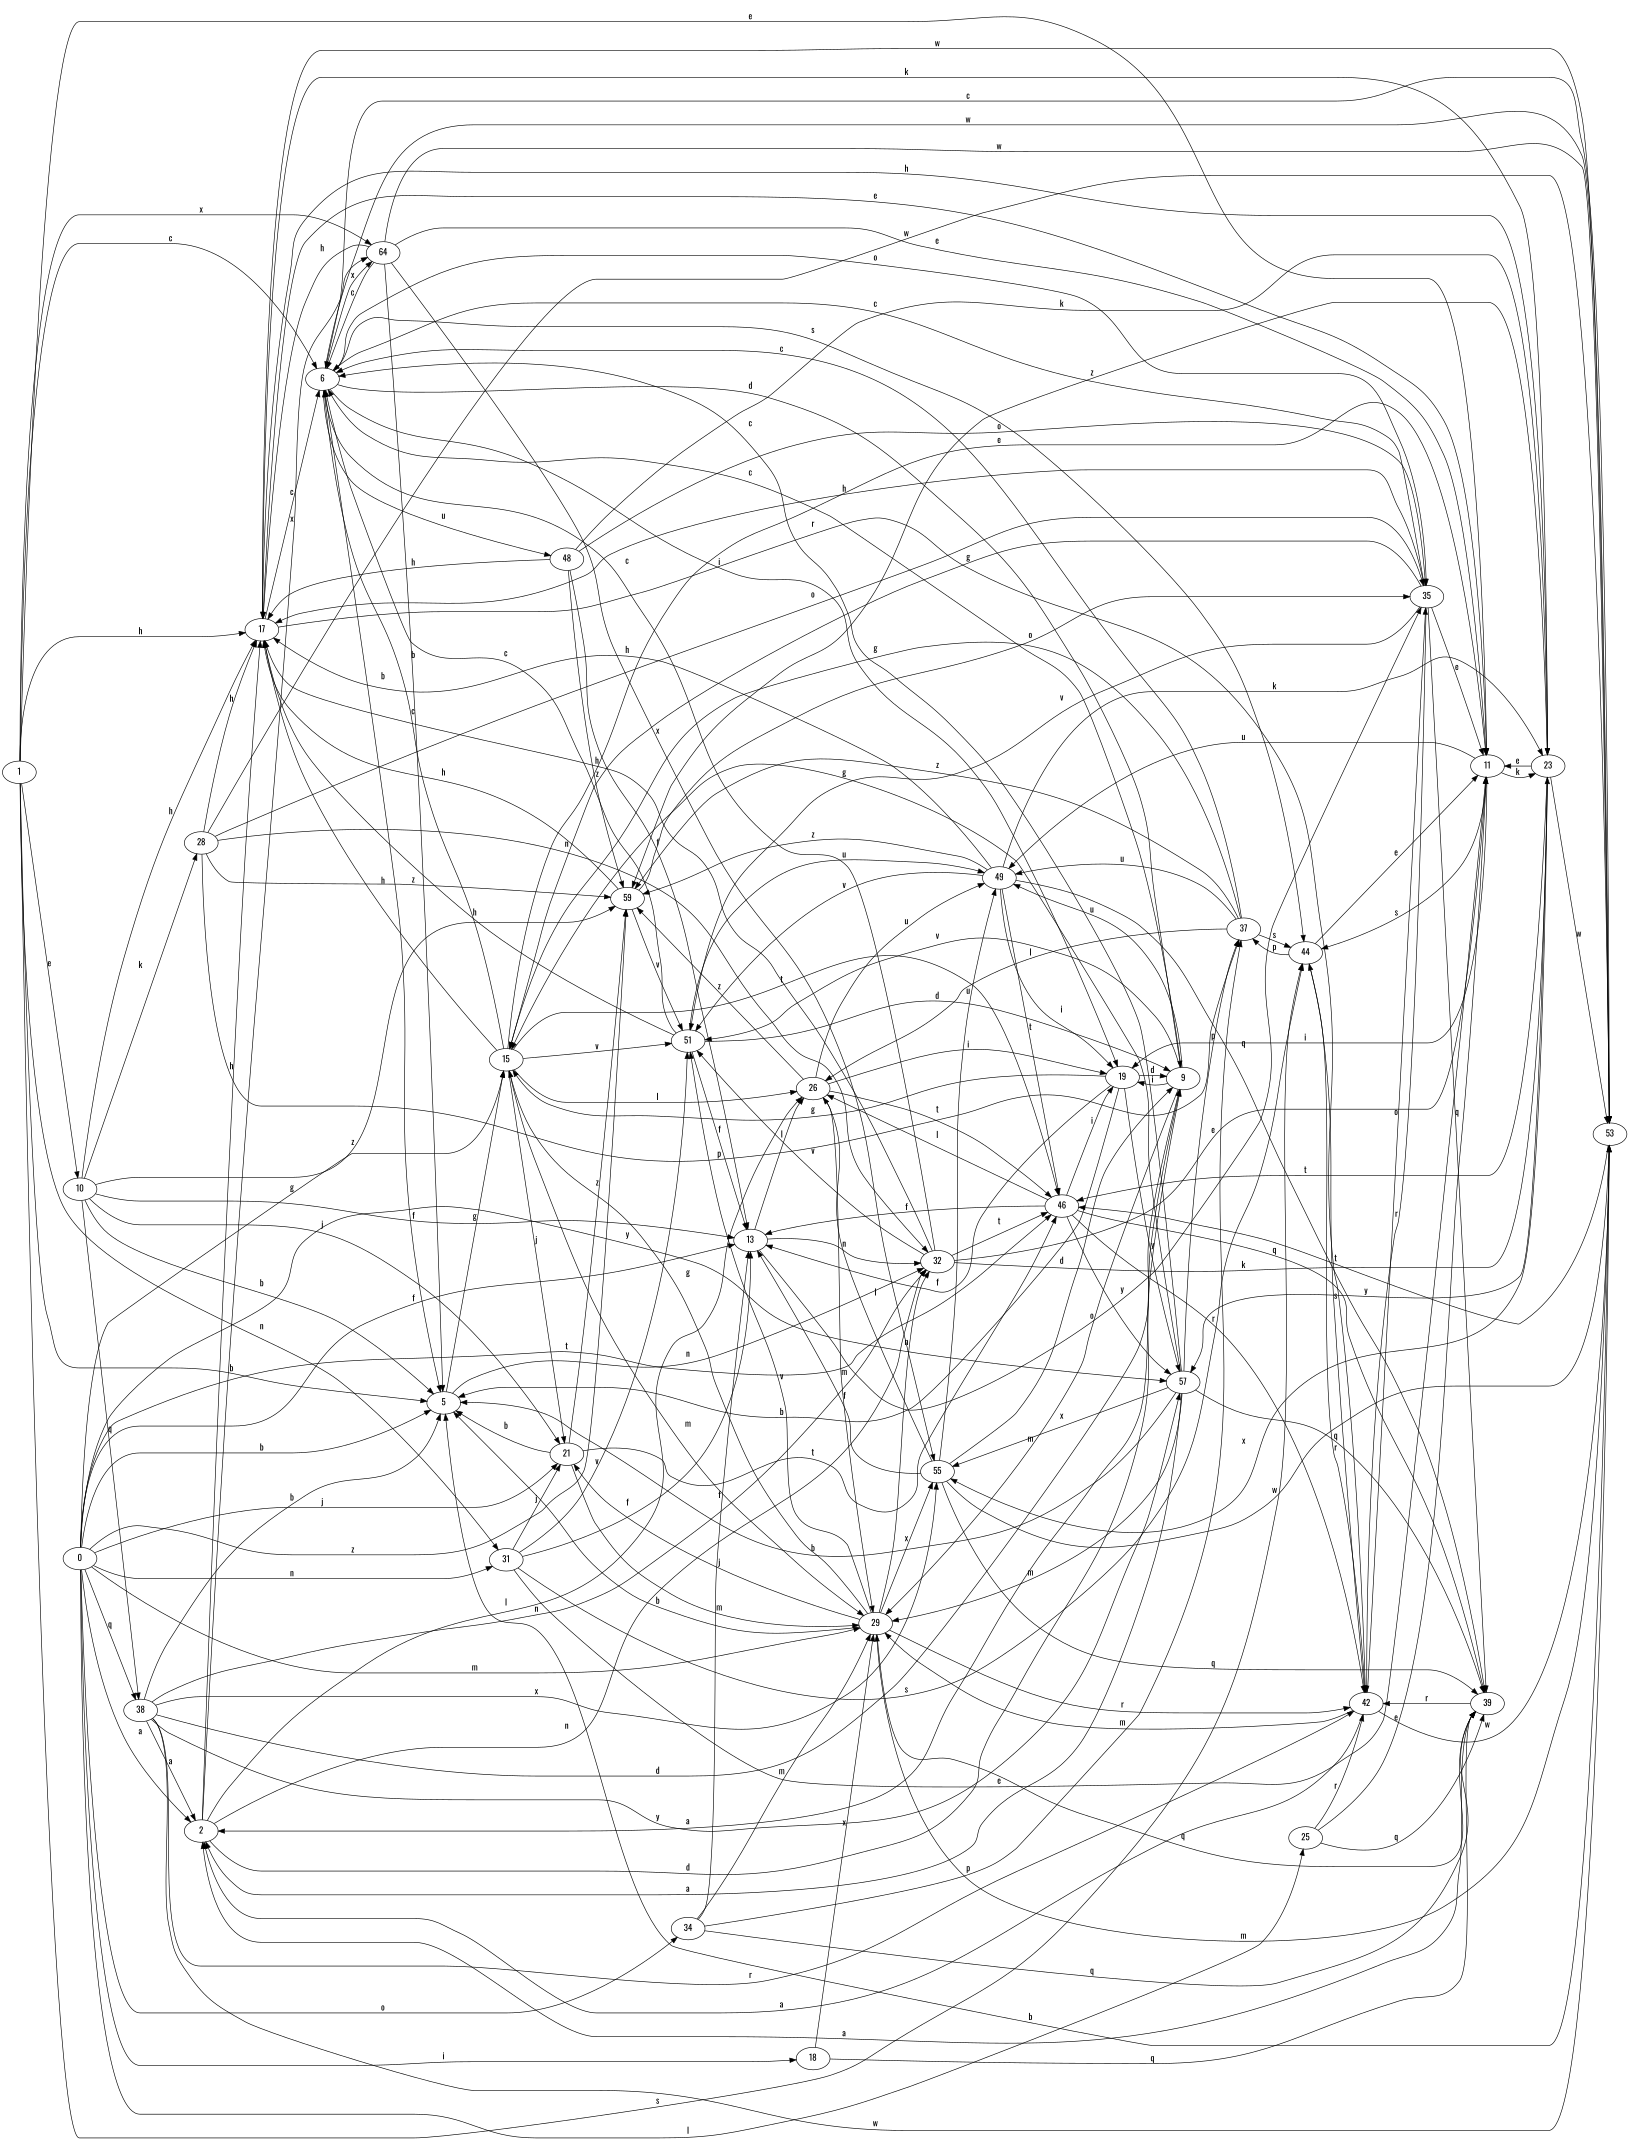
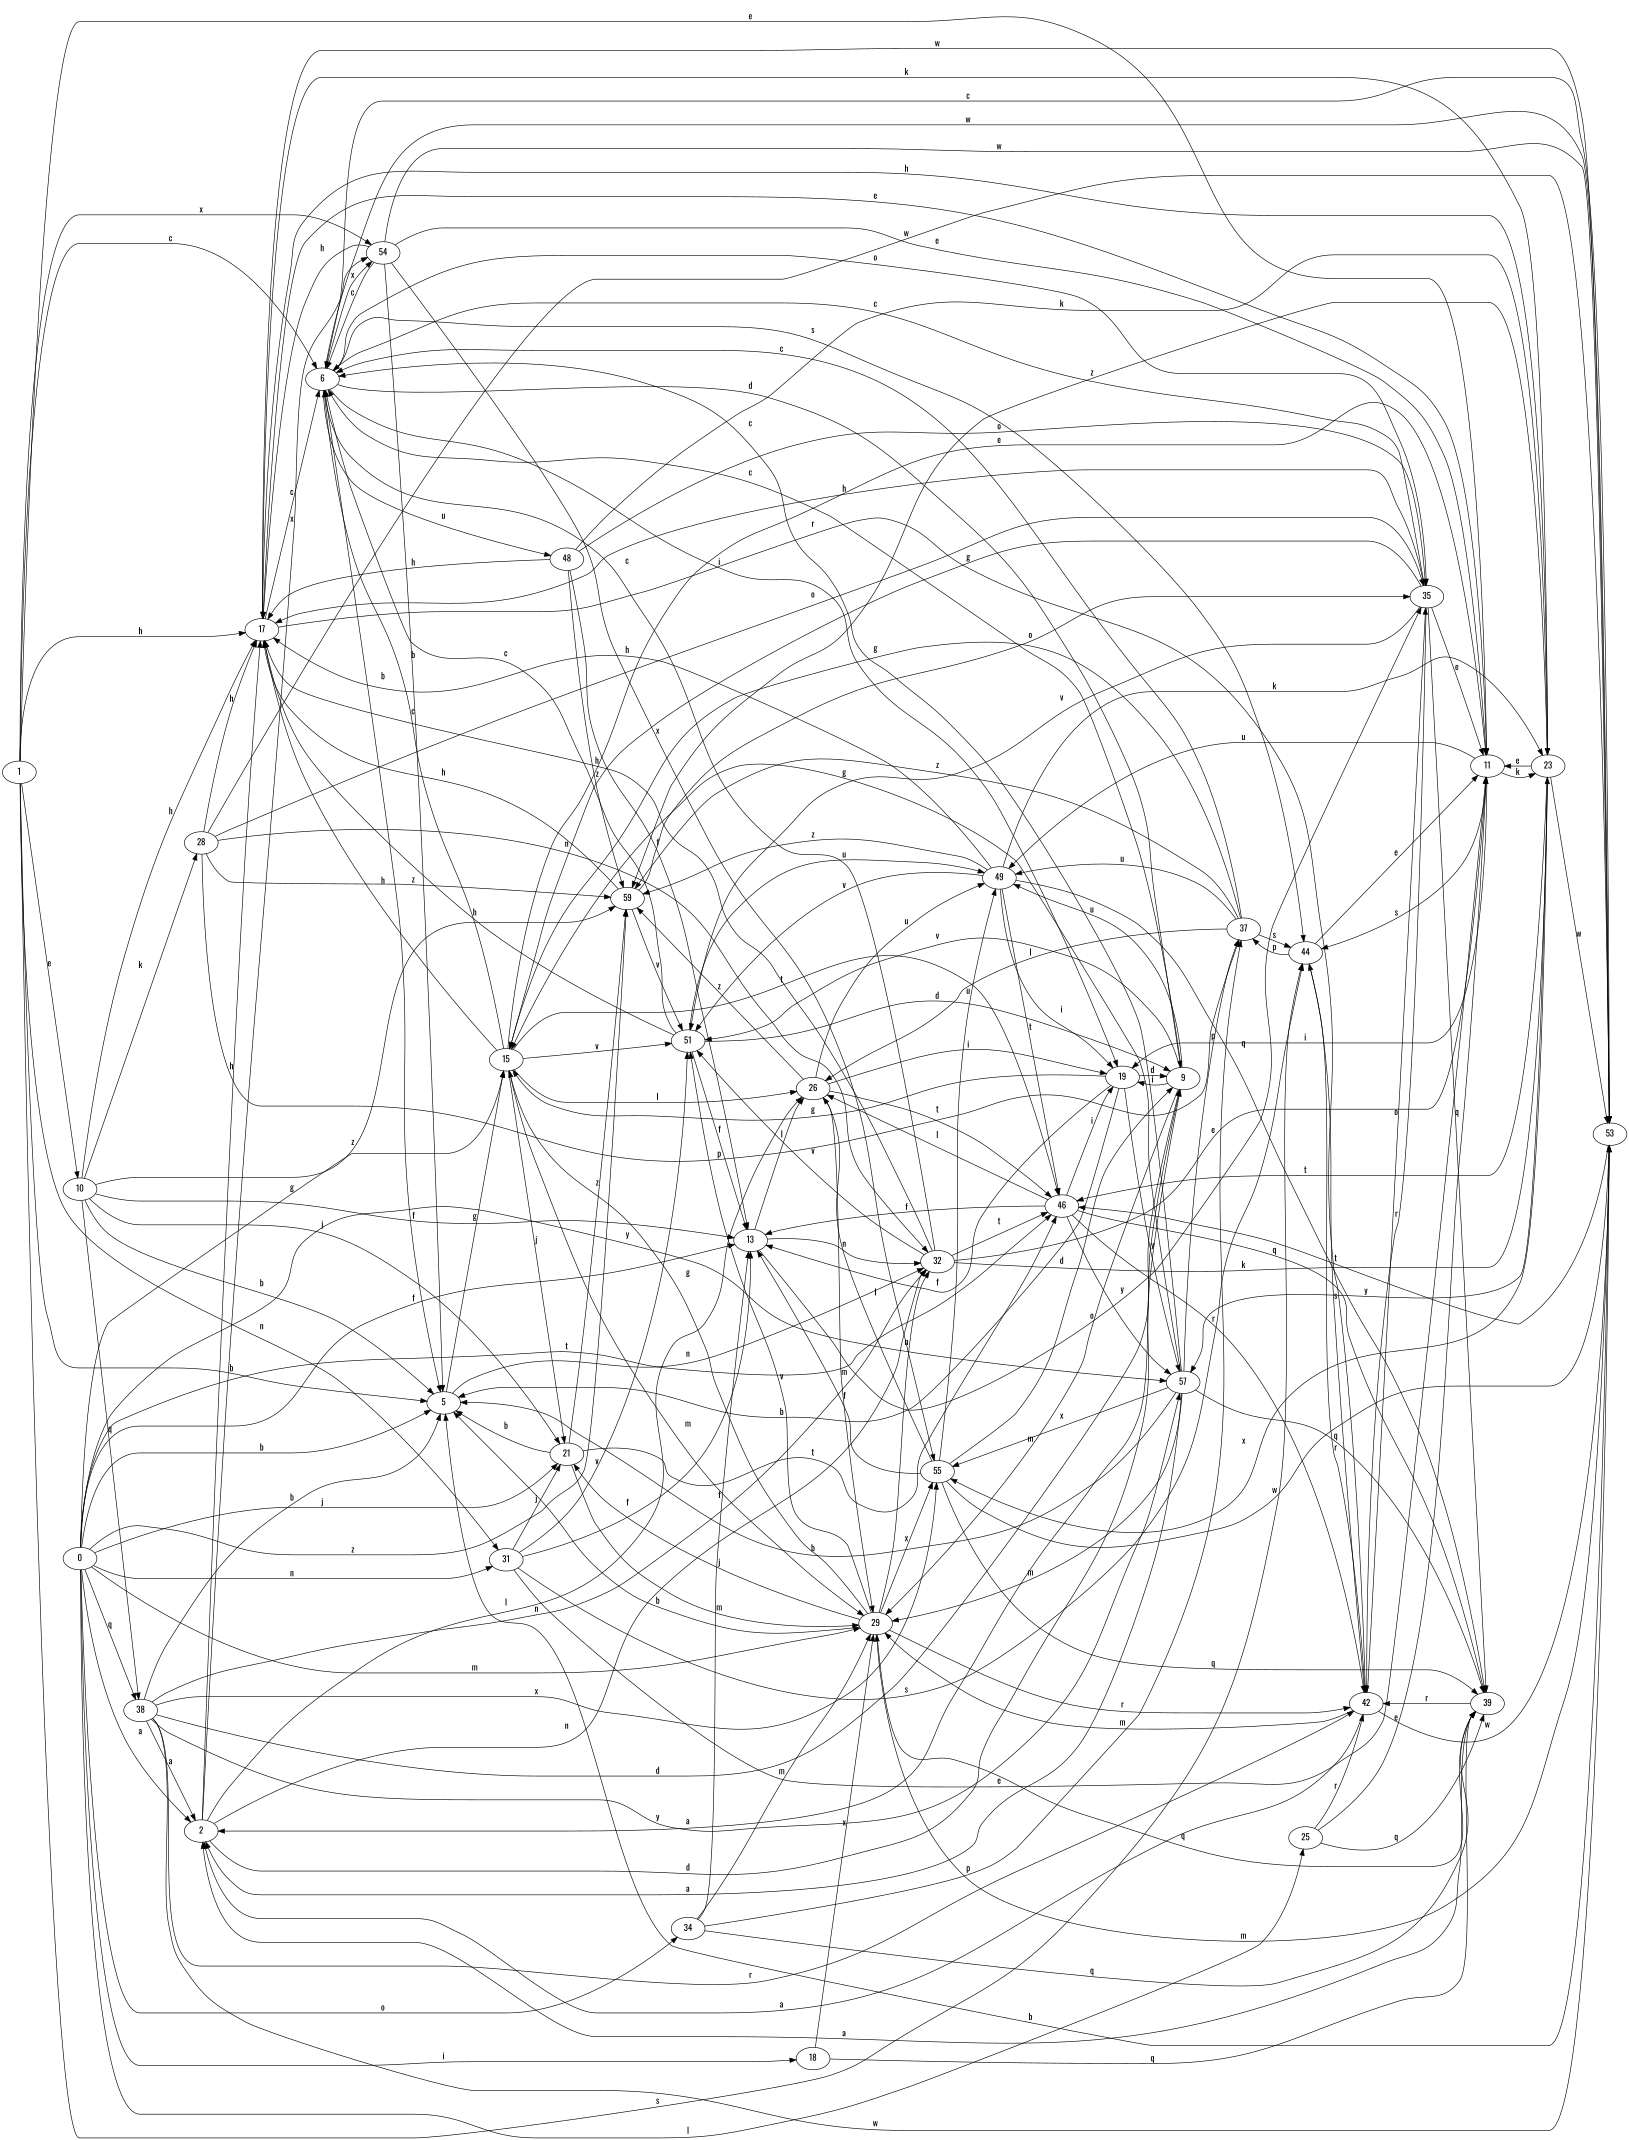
node "64": label "64" -> "54"
